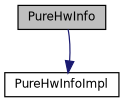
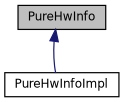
edge "PureHwInfo" -> "PureHwInfoImpl": reversed
